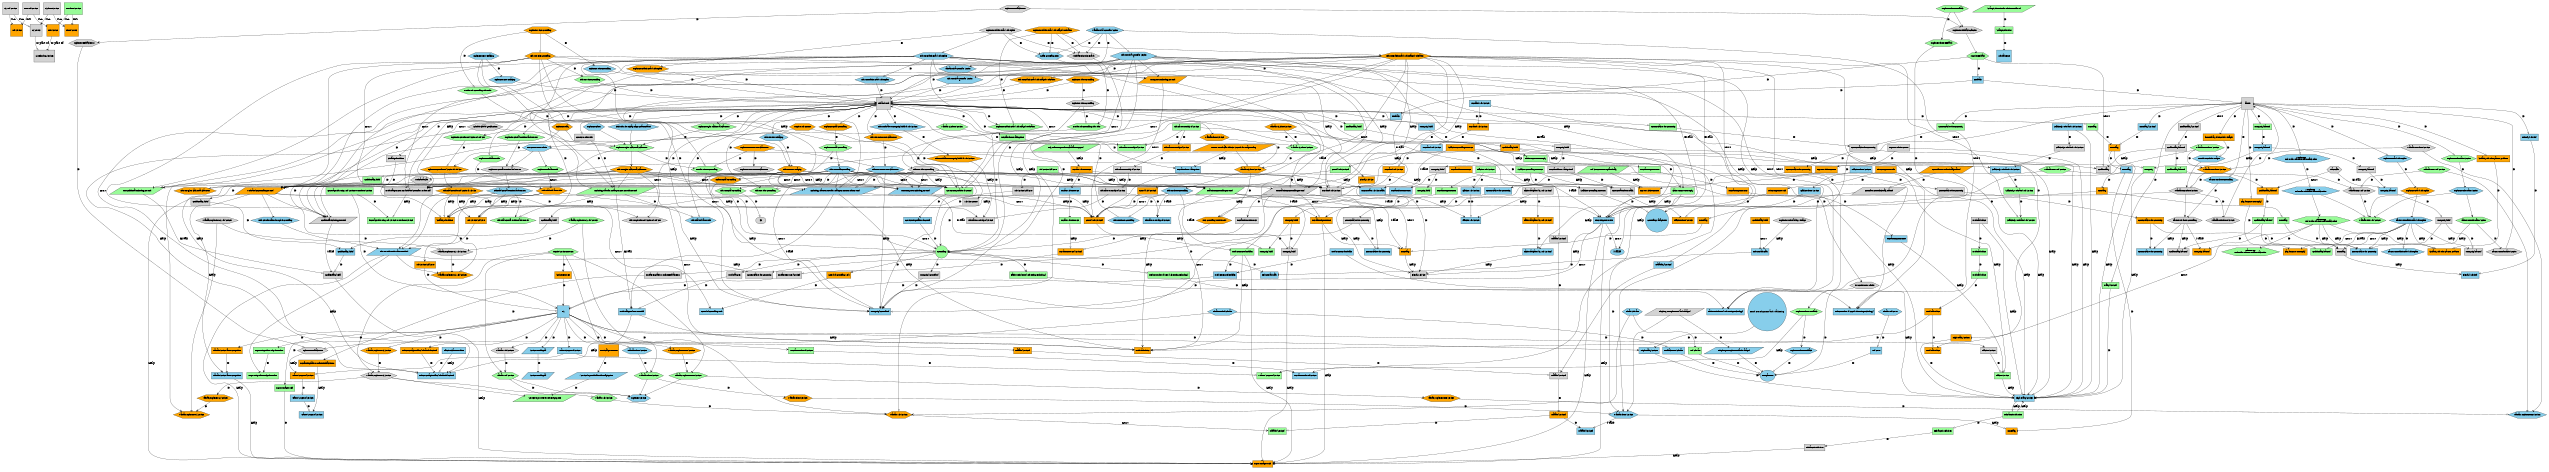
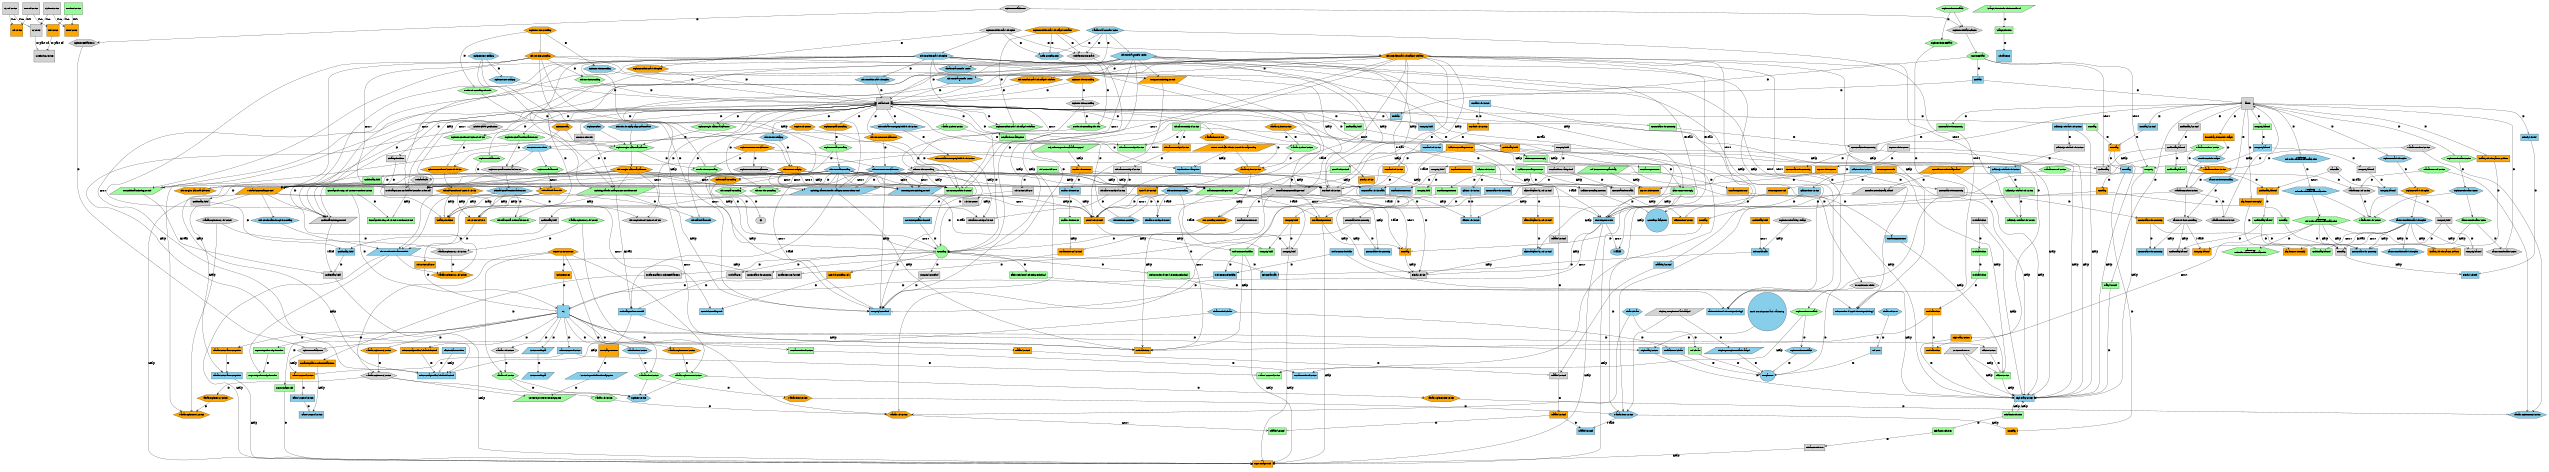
edge "Acquire Feedback" -> "Anonymity": added, label "Hurt"
edge "Parents" -> "Confidentiality [Services]": label "Hurt" -> "D"
node "Acquire Service Resources": fillcolor palegreen -> orange
node "Service Levels Be Met": added
